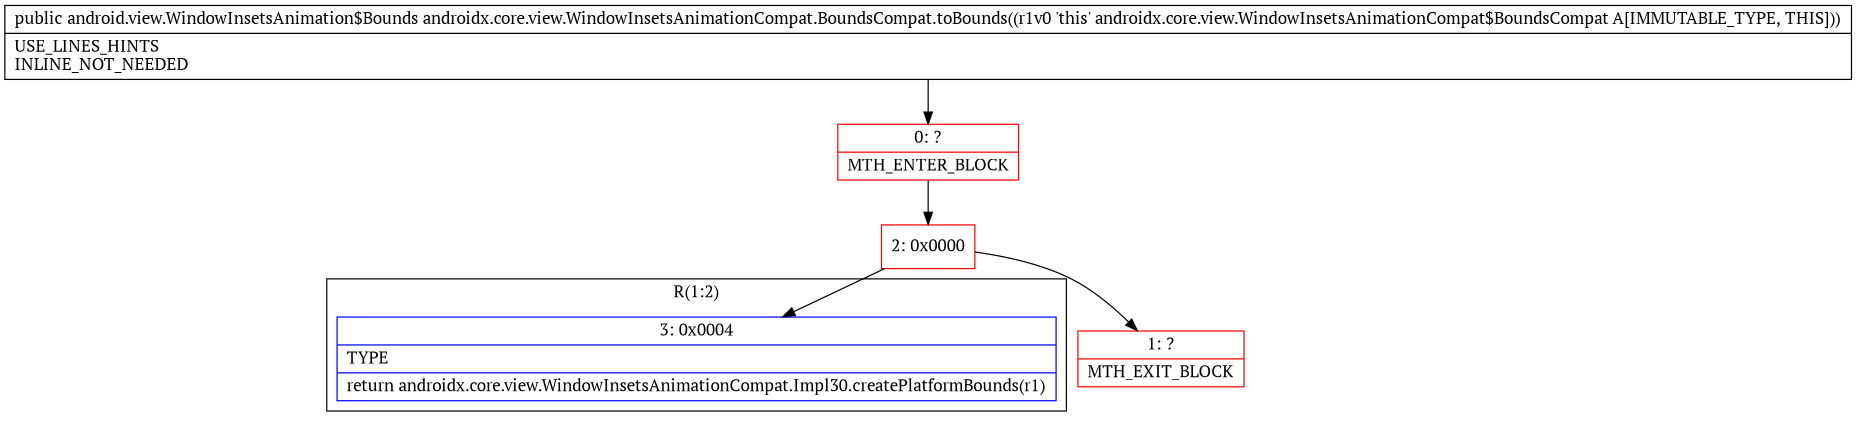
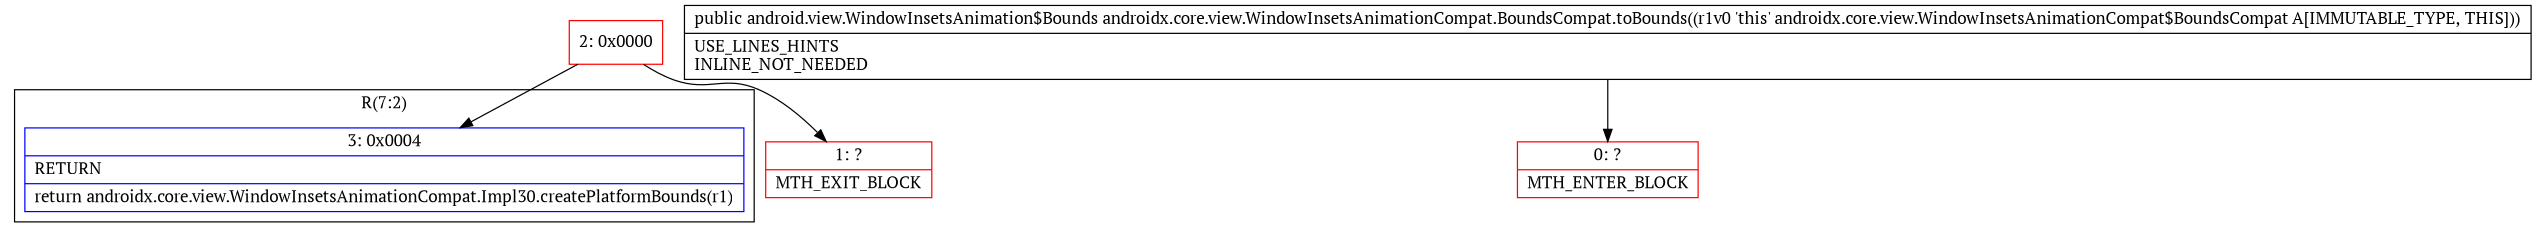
edge "0: ?" -> "2: 0x0000": removed
cluster "R(1:2)": label "R(1:2)" -> "R(7:2)"
node "3: 0x0004": text "TYPE" -> "RETURN"
